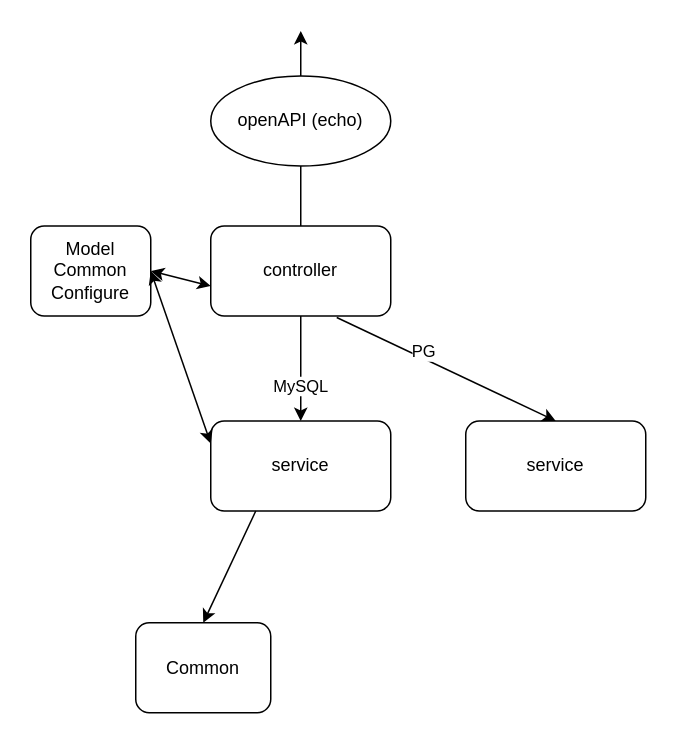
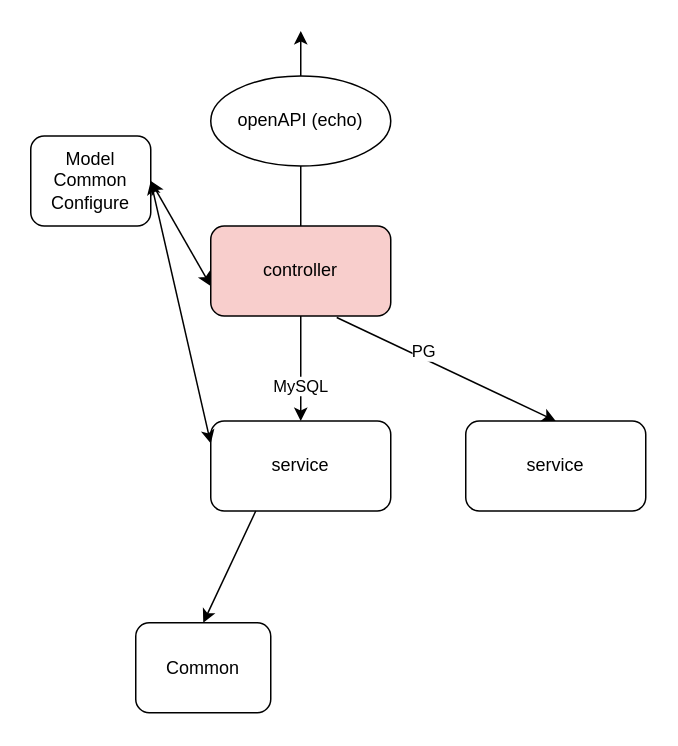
node "Model Common Configure": moved (91, 271) -> (91, 181)
node "controller": fillcolor #ffffff -> #f8cecc
